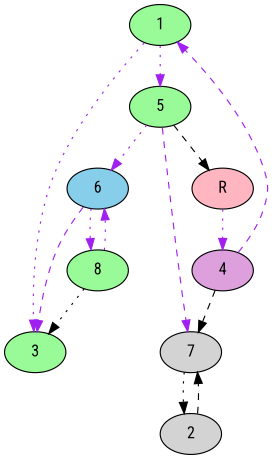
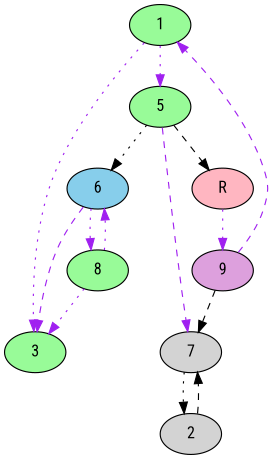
edge "5" -> "6": color purple -> black
node "4": label "4" -> "9"
edge "8" -> "3": color black -> purple
